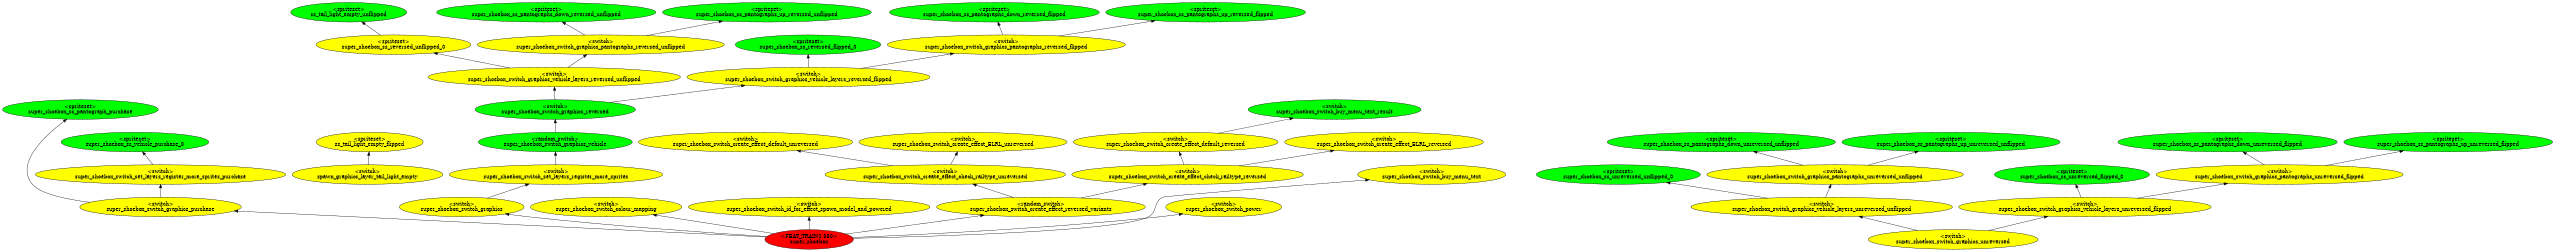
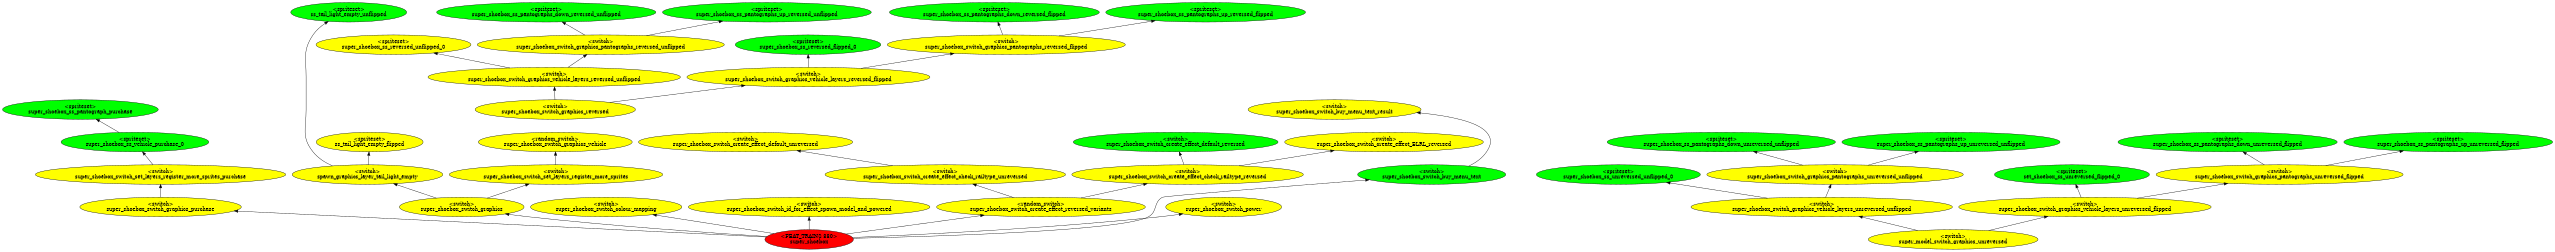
edge "<spriteset> super_shoebox_ss_reversed_unflipped_0" -> "<spriteset> ss_tail_light_empty_unflipped": now "<switch> spawn_graphics_layer_tail_light_empty" -> "<spriteset> ss_tail_light_empty_unflipped"
node "<switch> super_shoebox_switch_graphics_reversed": fillcolor green -> yellow
node "<switch> super_shoebox_switch_buy_menu_text_result": fillcolor green -> yellow
edge "<switch> super_shoebox_switch_create_effect_default_reversed" -> "<switch> super_shoebox_switch_buy_menu_text_result": now "<switch> super_shoebox_switch_buy_menu_text" -> "<switch> super_shoebox_switch_buy_menu_text_result"
edge "<random_switch> super_shoebox_switch_graphics_vehicle" -> "<switch> super_shoebox_switch_graphics_reversed": removed
node "<random_switch> super_shoebox_switch_graphics_vehicle": fillcolor green -> yellow
node "<switch> super_shoebox_switch_create_effect_ELRL_unreversed": removed
node "<switch> super_shoebox_switch_create_effect_default_reversed": fillcolor yellow -> green
node "<switch> super_shoebox_switch_buy_menu_text": fillcolor yellow -> green
node "<spriteset> super_shoebox_ss_unreversed_flipped_0": label "<spriteset> super_shoebox_ss_unreversed_flipped_0" -> "<spriteset> set_shoebox_ss_unreversed_flipped_0"
edge "<switch> super_shoebox_switch_graphics_purchase" -> "<spriteset> super_shoebox_ss_pantograph_purchase": now "<spriteset> super_shoebox_ss_vehicle_purchase_0" -> "<spriteset> super_shoebox_ss_pantograph_purchase"
edge "<switch> super_shoebox_switch_graphics" -> "<switch> spawn_graphics_layer_tail_light_empty": added
node "<switch> super_shoebox_switch_graphics_unreversed": label "<switch> super_shoebox_switch_graphics_unreversed" -> "<switch> super_model_switch_graphics_unreversed"
